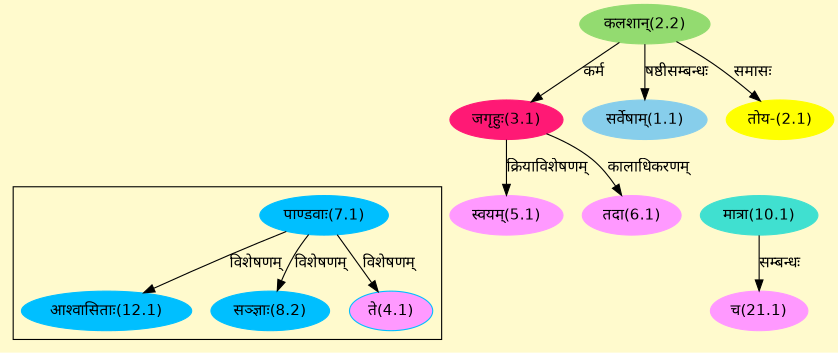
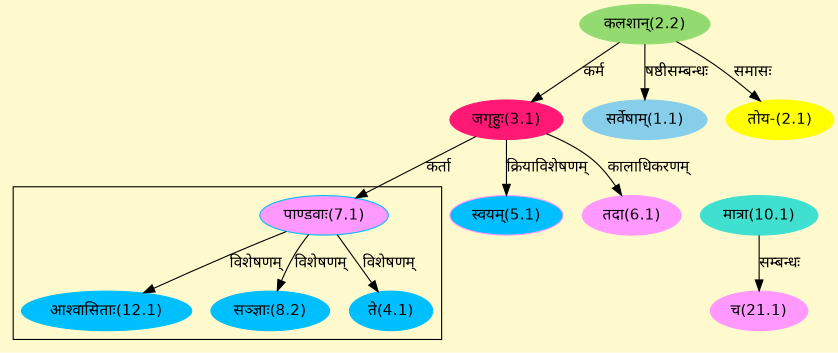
edge "जगृहुः(3.1)" -> "पाण्डवाः(7.1)": added, label "कर्ता"
node "पाण्डवाः(7.1)": fillcolor #00bfff -> #ff99ff
node "स्वयम्(5.1)": fillcolor #ff99ff -> #00bfff
node "ते(4.1)": fillcolor #ff99ff -> #00bfff
